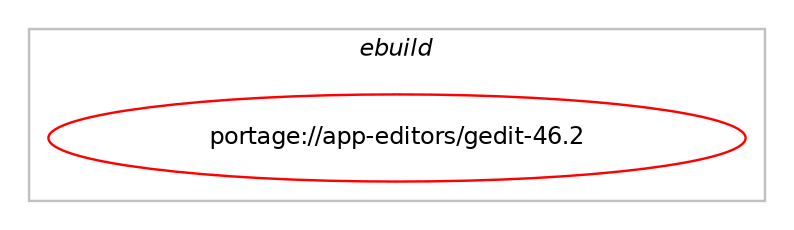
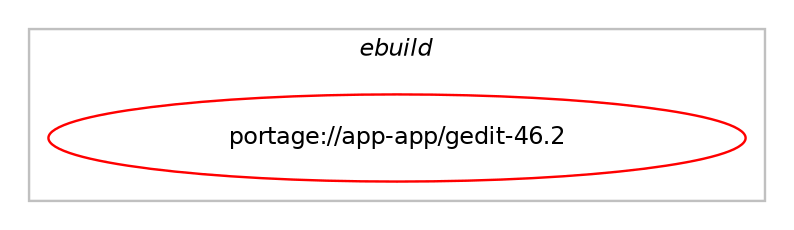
node "portage://app-editors/gedit-46.2": label "portage://app-editors/gedit-46.2" -> "portage://app-app/gedit-46.2"
